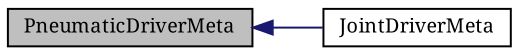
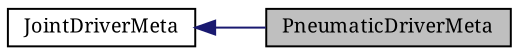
edge "JointDriverMeta" -> "PneumaticDriverMeta": reversed
